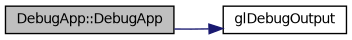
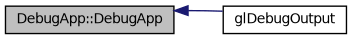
edge "DebugApp::DebugApp" -> "glDebugOutput": reversed
